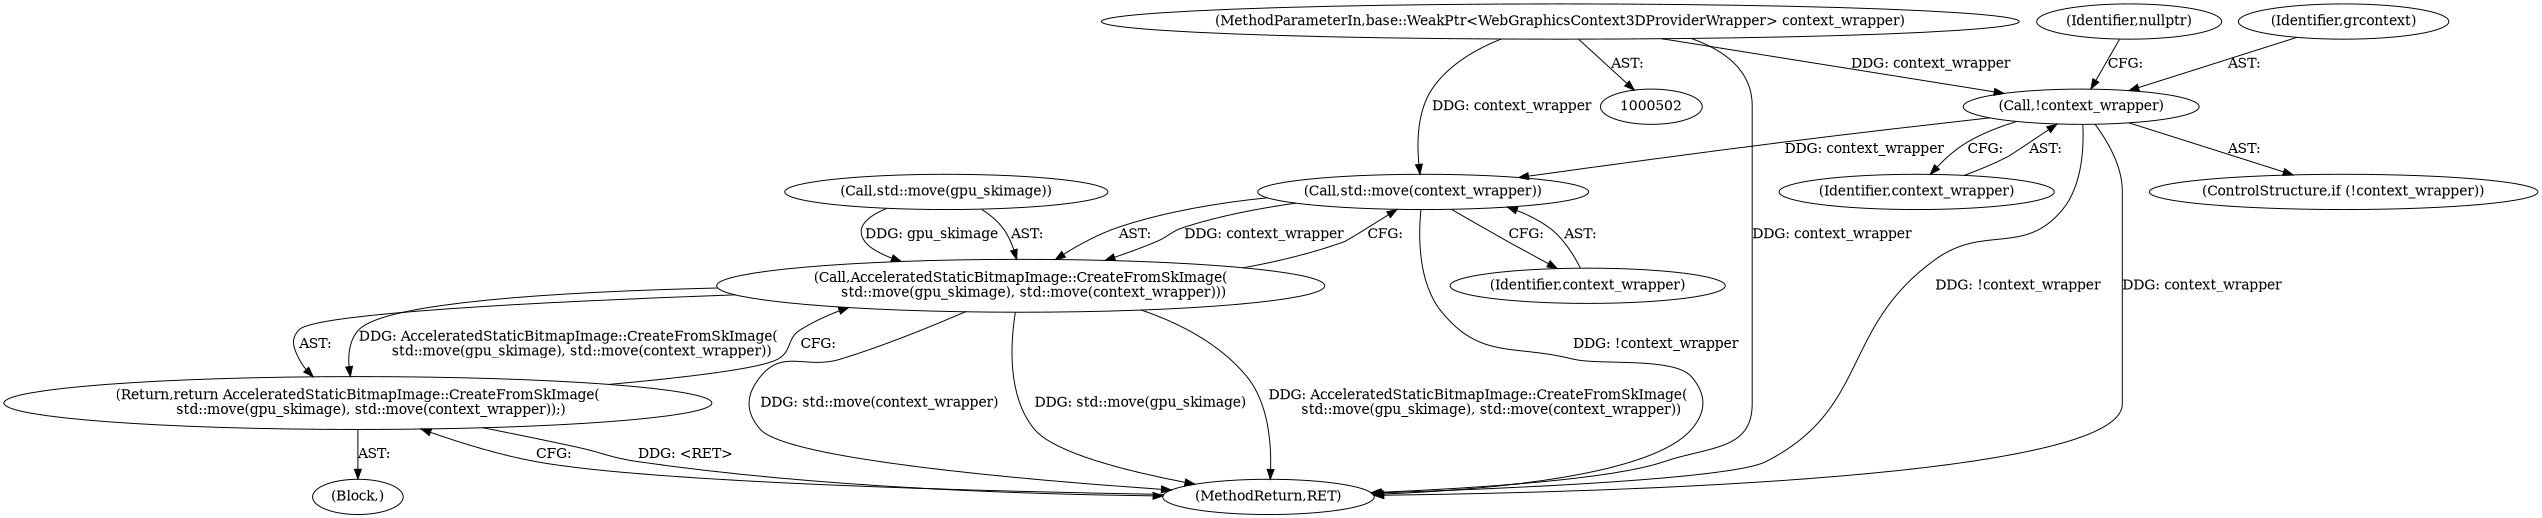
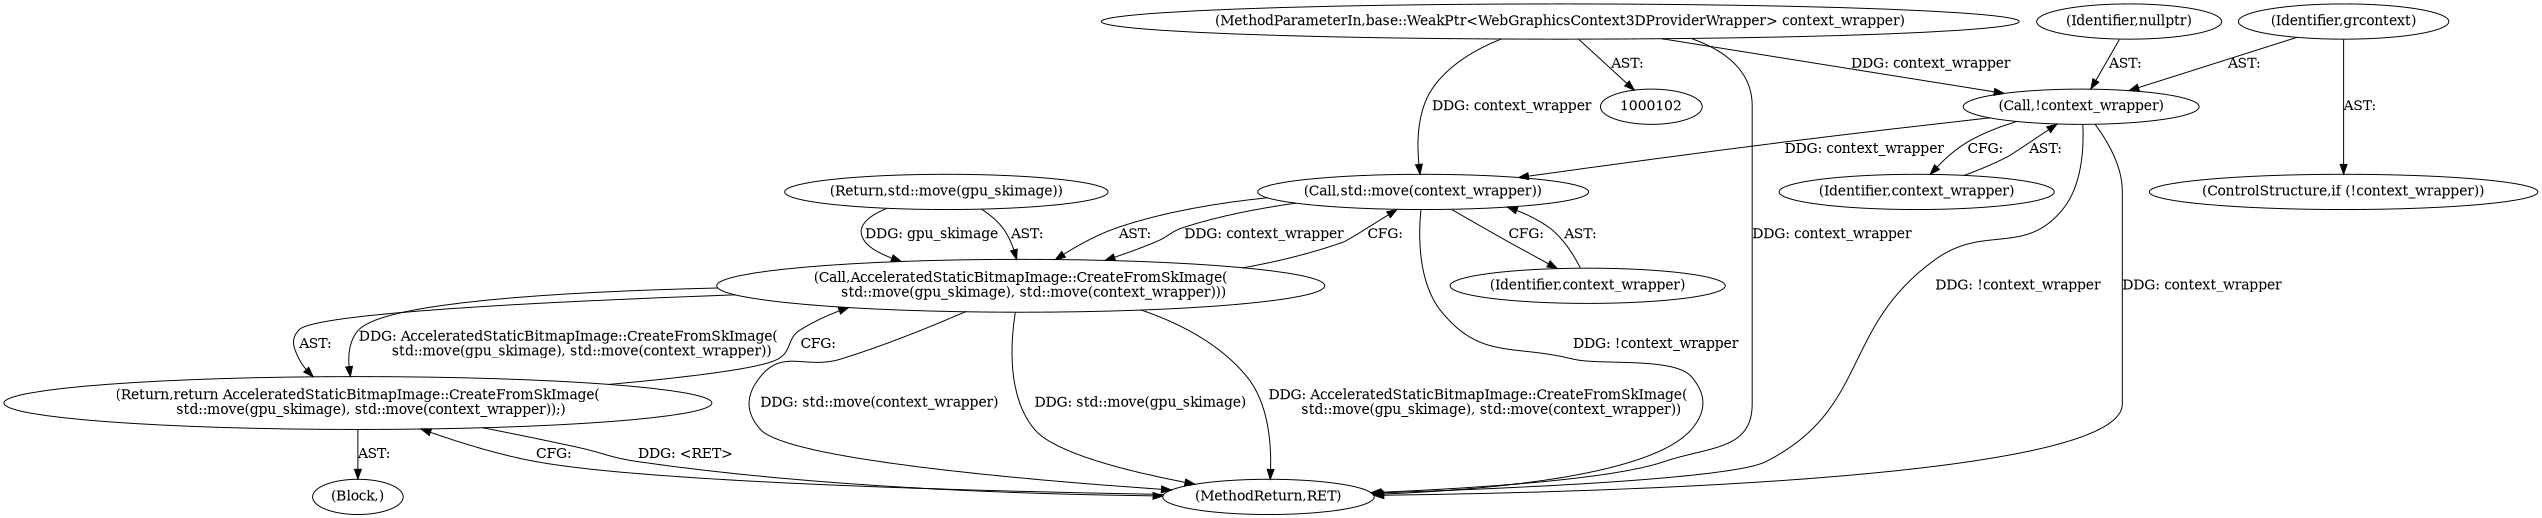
edge "(Identifier,nullptr)" -> "(Call,!context_wrapper)": label "CFG: " -> "AST: "
node "1000502": label "1000502" -> "1000102"
edge "(Call,!context_wrapper)" -> "(ControlStructure,if (!context_wrapper))": now "(Identifier,grcontext)" -> "(ControlStructure,if (!context_wrapper))"
node "(Call,std::move(gpu_skimage))": label "(Call,std::move(gpu_skimage))" -> "(Return,std::move(gpu_skimage))"
